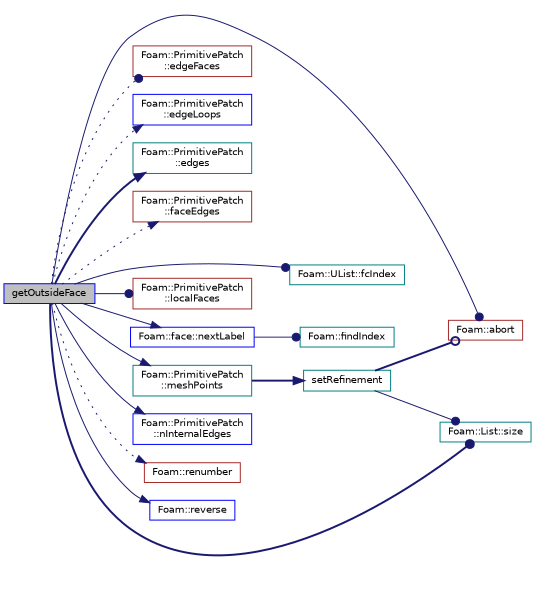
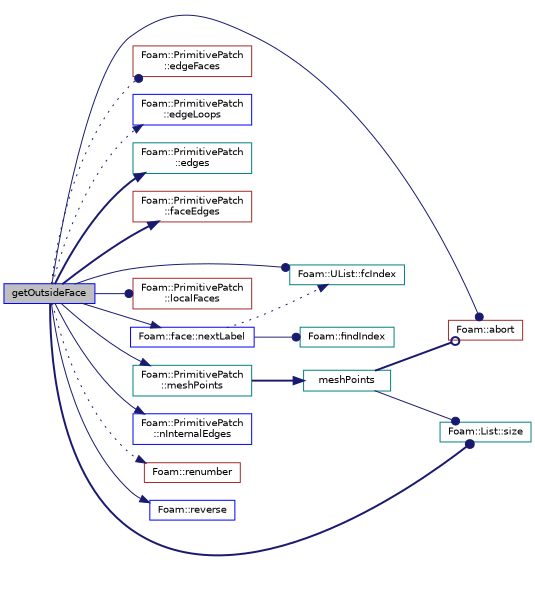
edge "getOutsideFace" -> "Foam::PrimitivePatch ::faceEdges": style dotted -> bold
edge "Foam::face::nextLabel" -> "Foam::UList::fcIndex": added
node "setRefinement": label "setRefinement" -> "meshPoints"
